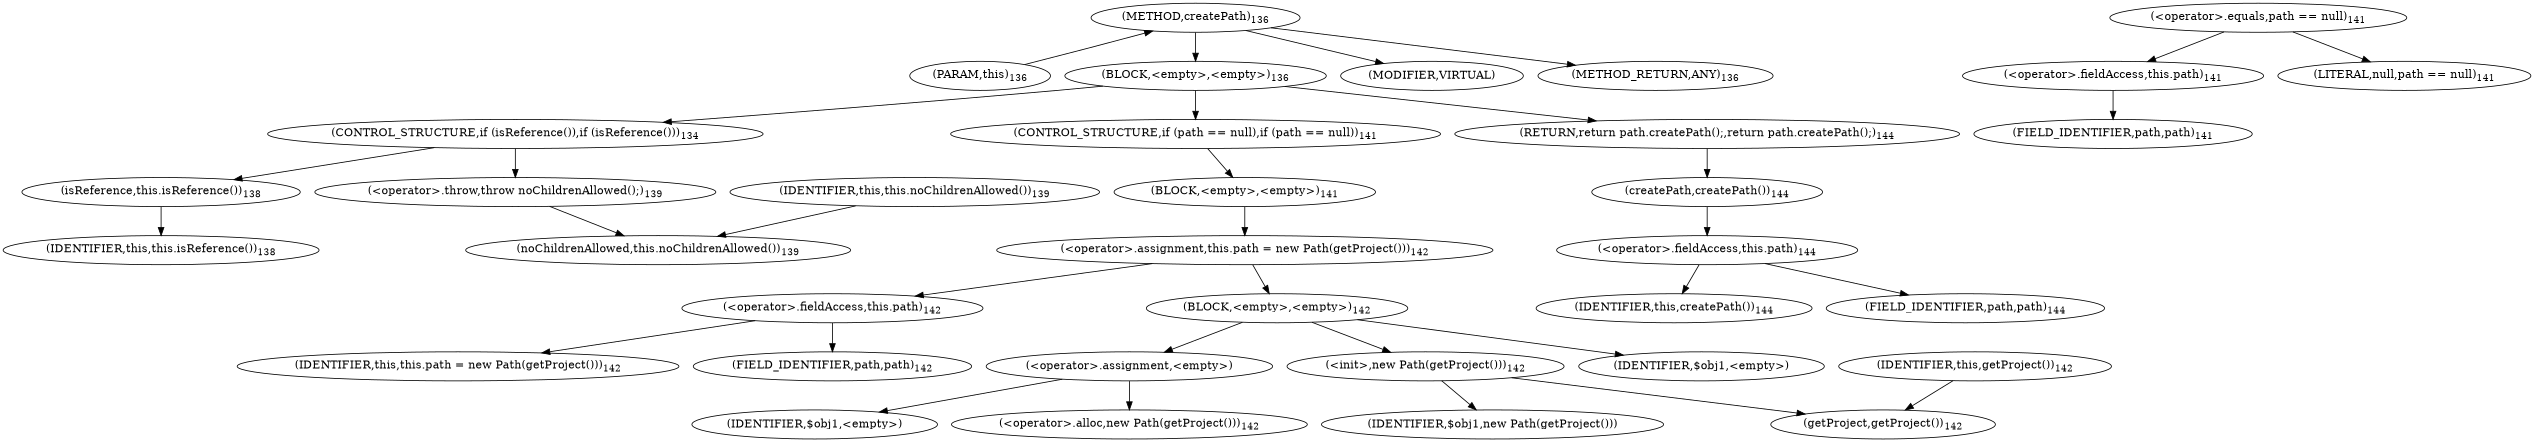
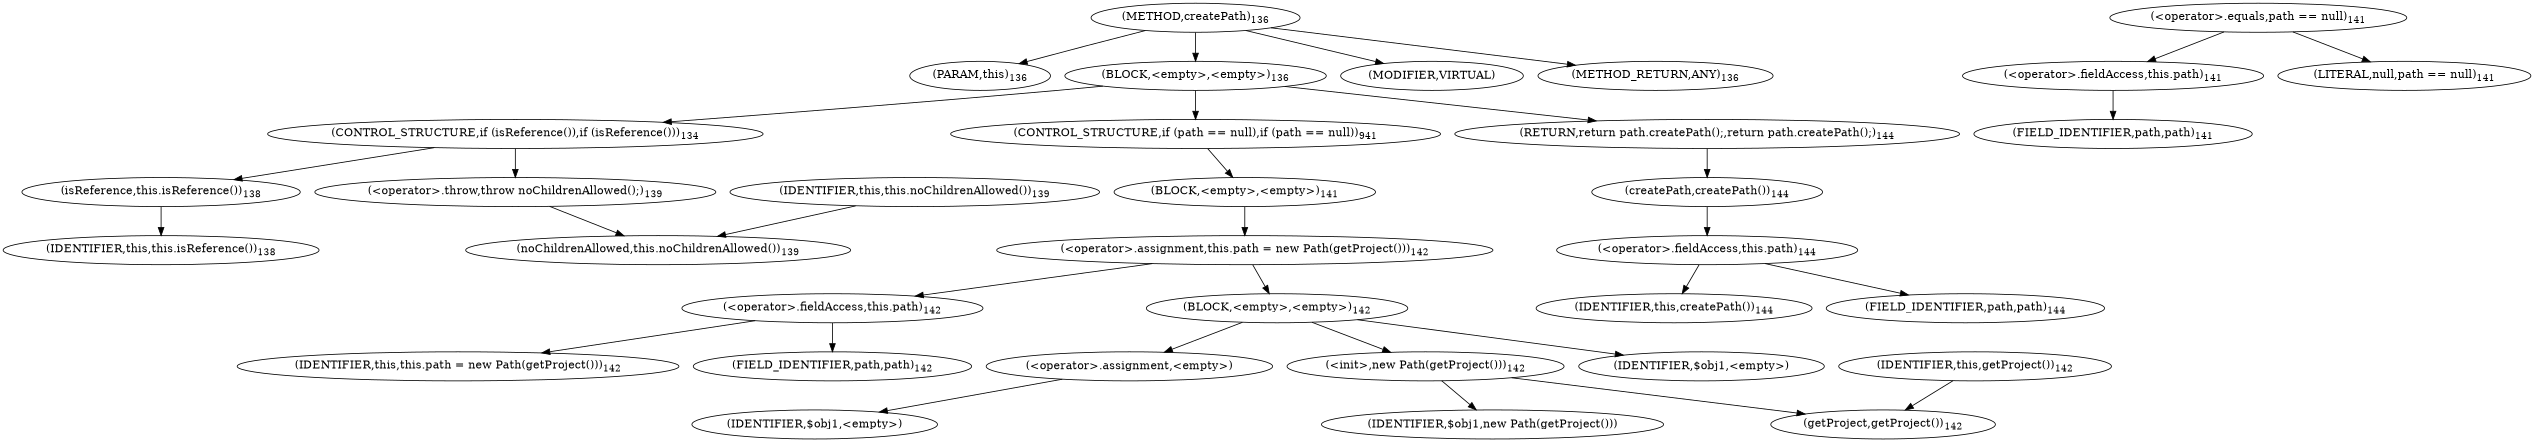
edge "(PARAM,this)" -> "(METHOD,createPath)": reversed
node "(CONTROL_STRUCTURE,if (path == null),if (path == null))": text "141" -> "941"
node "(<operator>.alloc,new Path(getProject()))": removed
